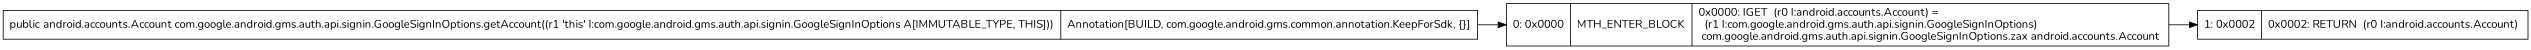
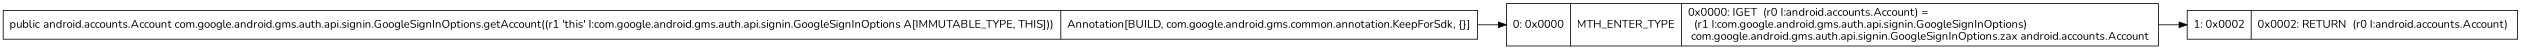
node "0: 0x0000": text "MTH_ENTER_BLOCK" -> "MTH_ENTER_TYPE"
